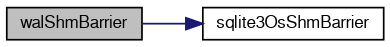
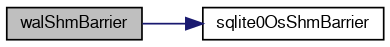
node "sqlite3OsShmBarrier": label "sqlite3OsShmBarrier" -> "sqlite0OsShmBarrier"
